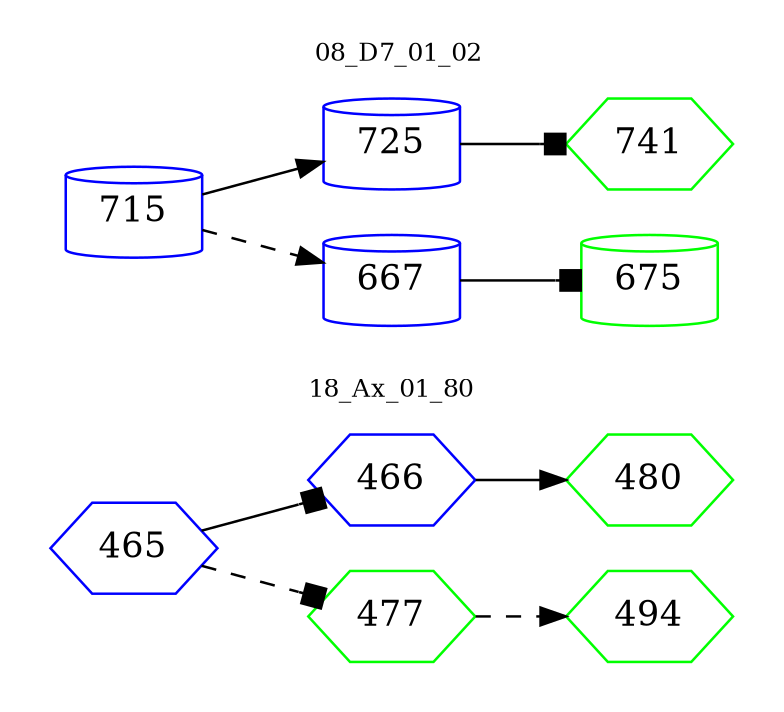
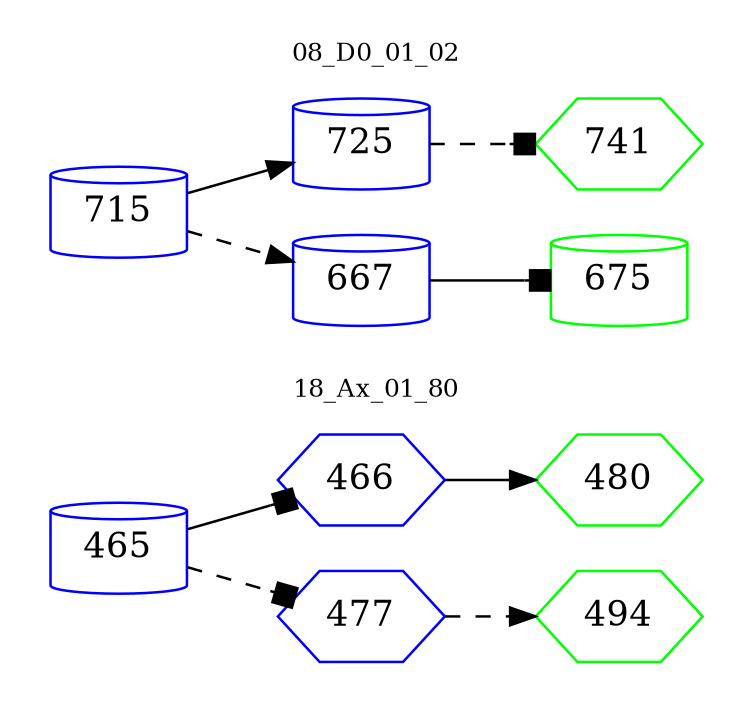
cluster "08_D7_01_02": label "08_D7_01_02" -> "08_D0_01_02"
edge "725" -> "741": style solid -> dashed
node "465": shape hexagon -> cylinder
node "477": color green -> blue
